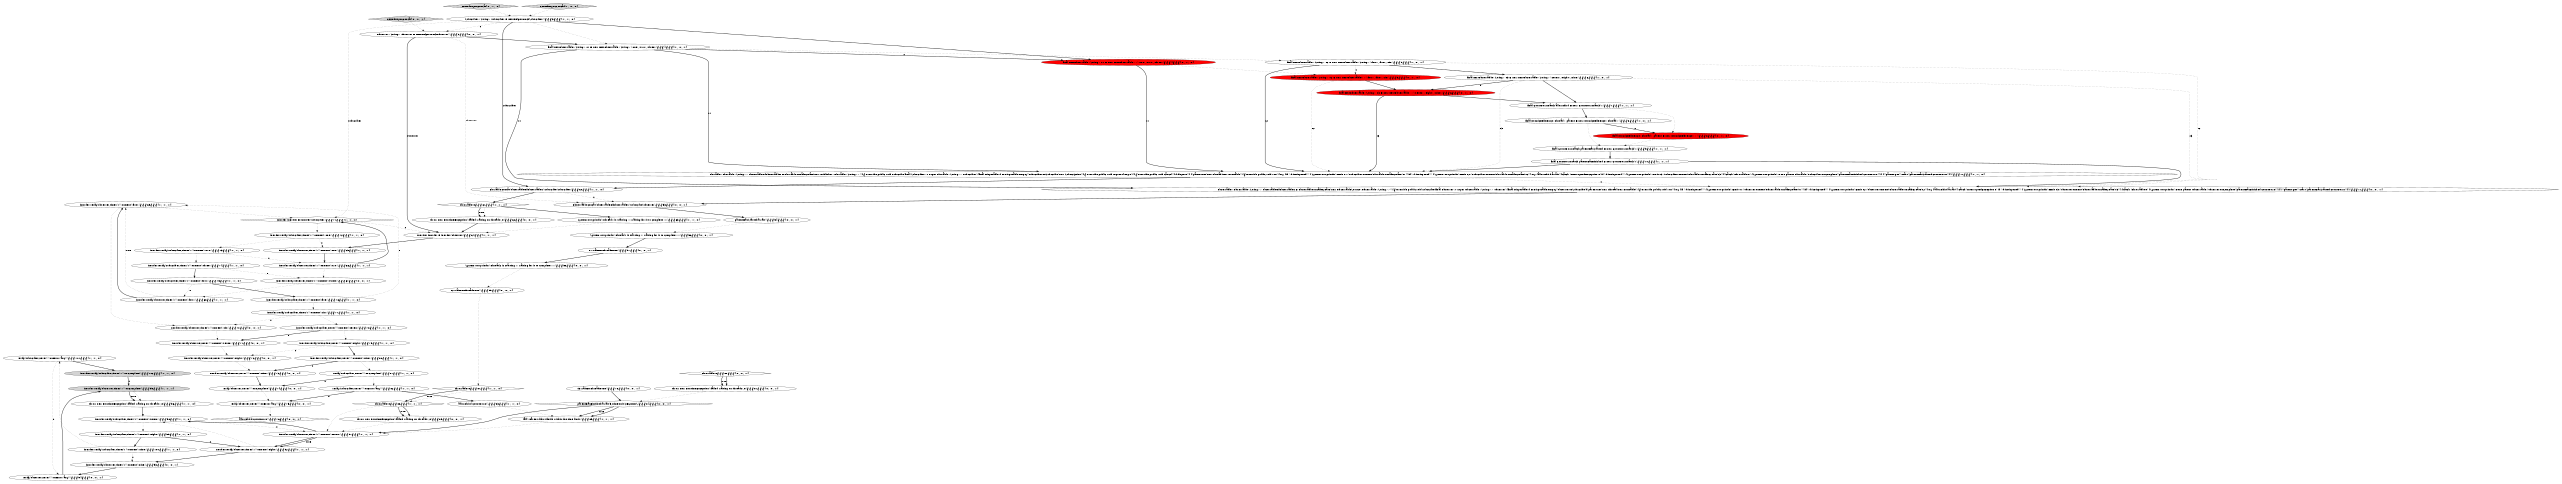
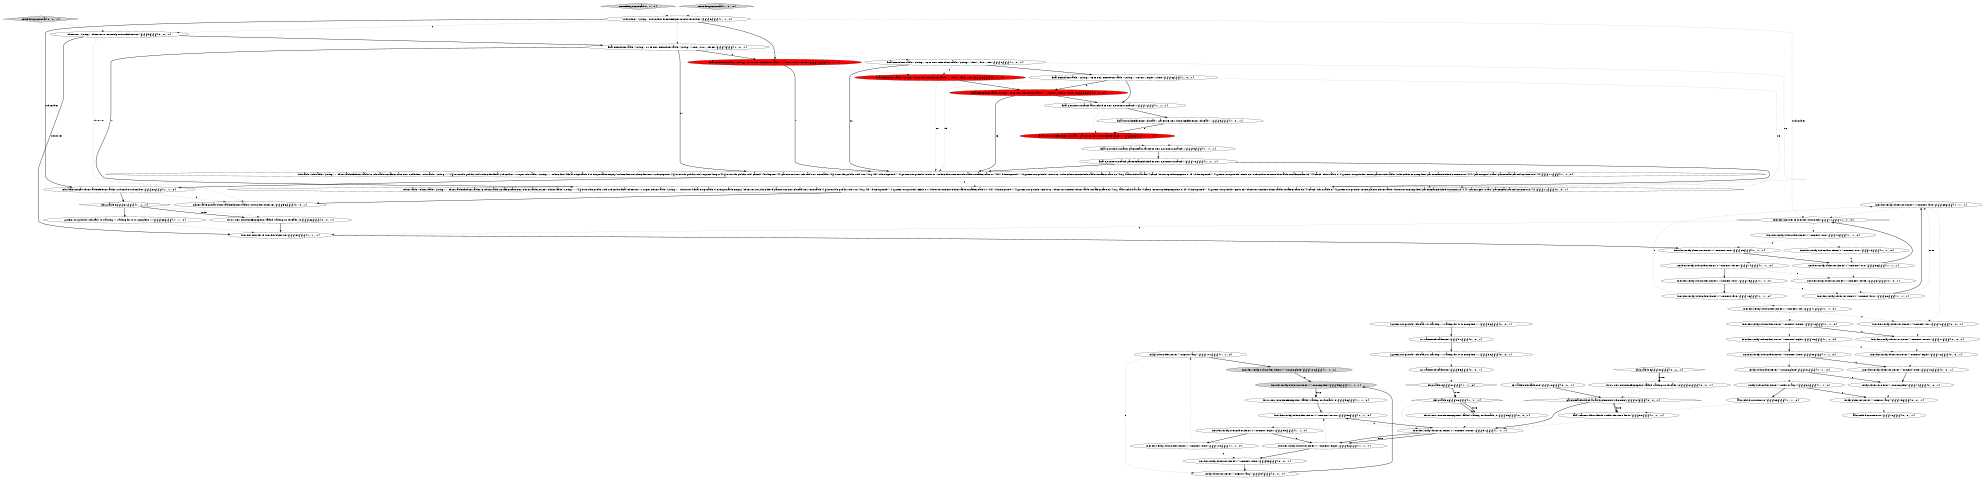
node "parentHasStarted.await()@@@54@@@['0', '0', '1']": removed
node "allowThird.countDown()@@@76@@@['0', '0', '1']": shape diamond -> ellipse
